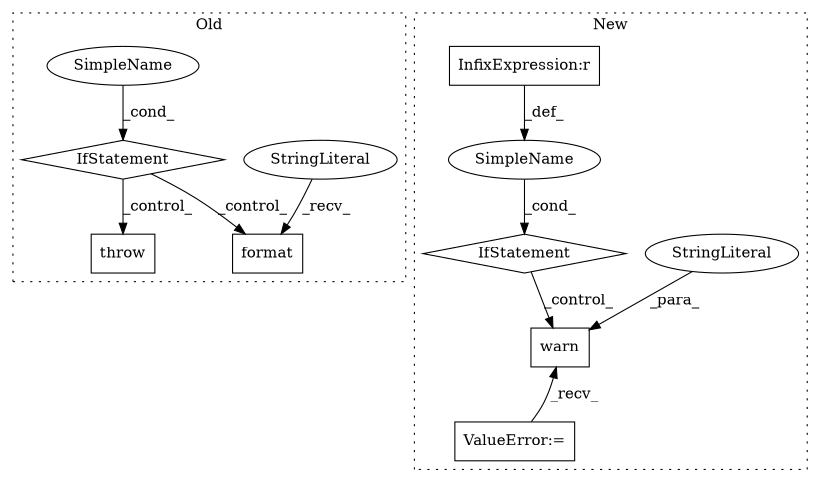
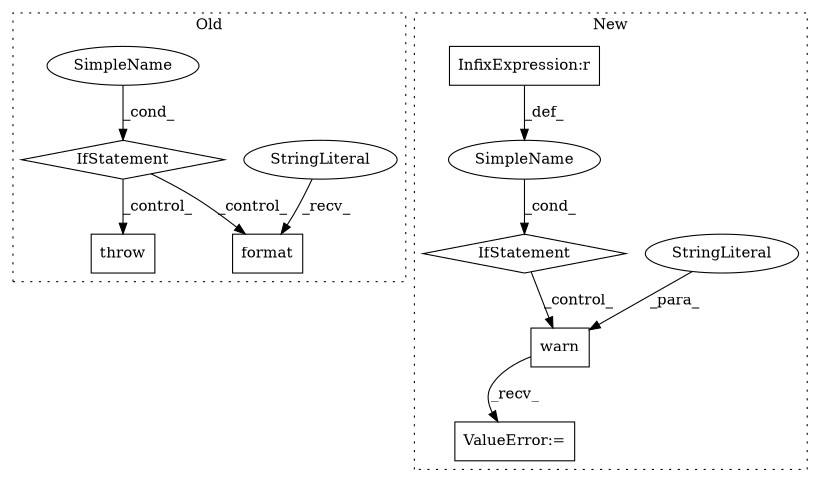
edge "ValueError:=" -> "warn": reversed
